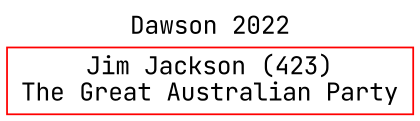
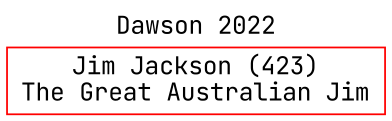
node "Jim Jackson (423) The Great Australian Party": label "Jim Jackson (423) The Great Australian Party" -> "Jim Jackson (423) The Great Australian Jim"
